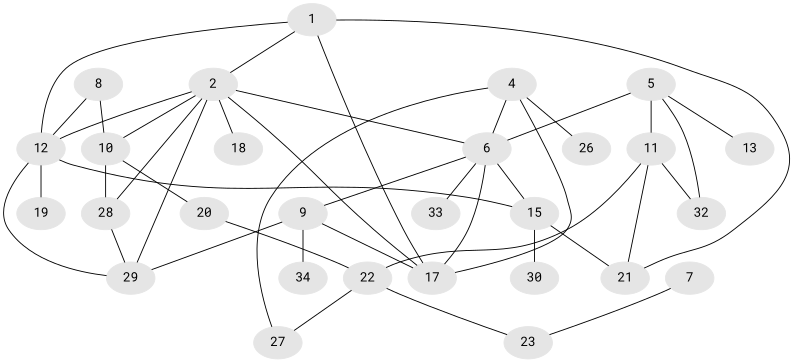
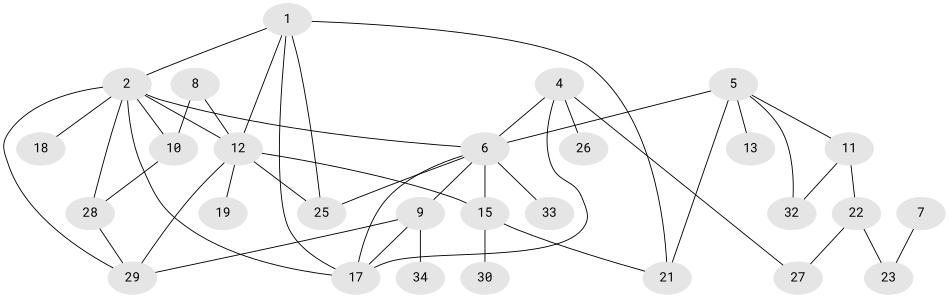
node "20": removed
node "25": added
edge "11" -- "21": now "5" -- "21"
